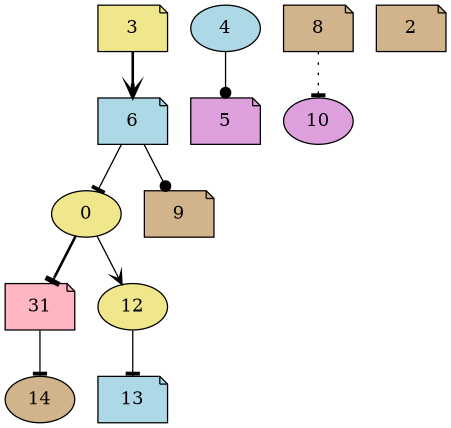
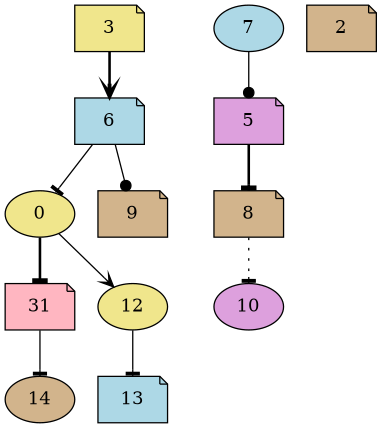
node "4": label "4" -> "7"
edge "5" -> "8": added
